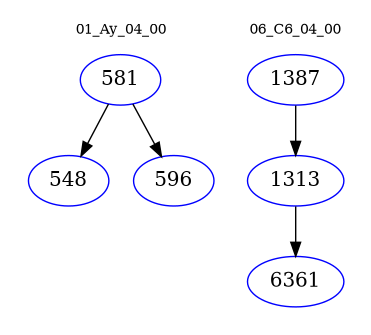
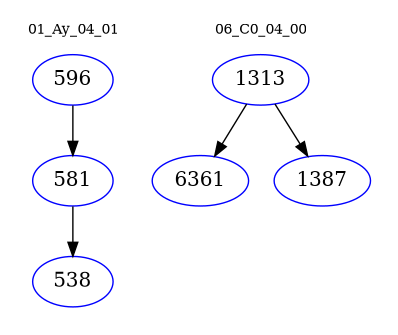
cluster "01_Ay_04_00": label "01_Ay_04_00" -> "01_Ay_04_01"
cluster "06_C6_04_00": label "06_C6_04_00" -> "06_C0_04_00"
edge "1387" -> "1313": reversed
edge "581" -> "596": reversed
node "548": label "548" -> "538"
